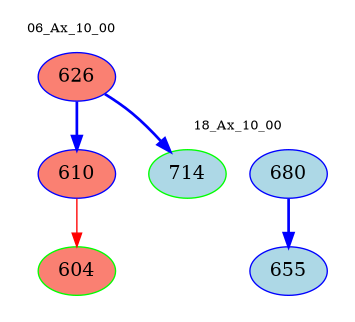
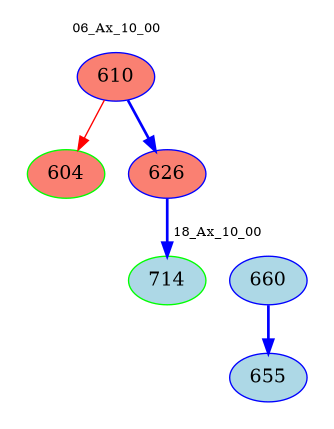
edge "626" -> "610": reversed
node "680": label "680" -> "660"
